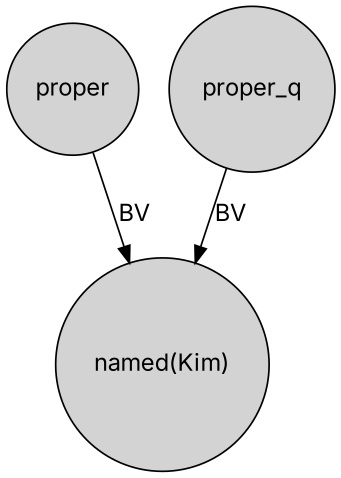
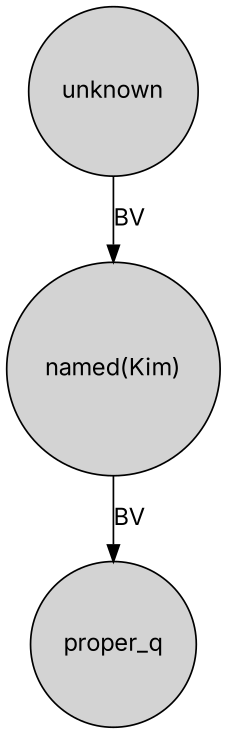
node "proper": label "proper" -> "unknown"
edge "proper_q" -> "named(Kim)": reversed
